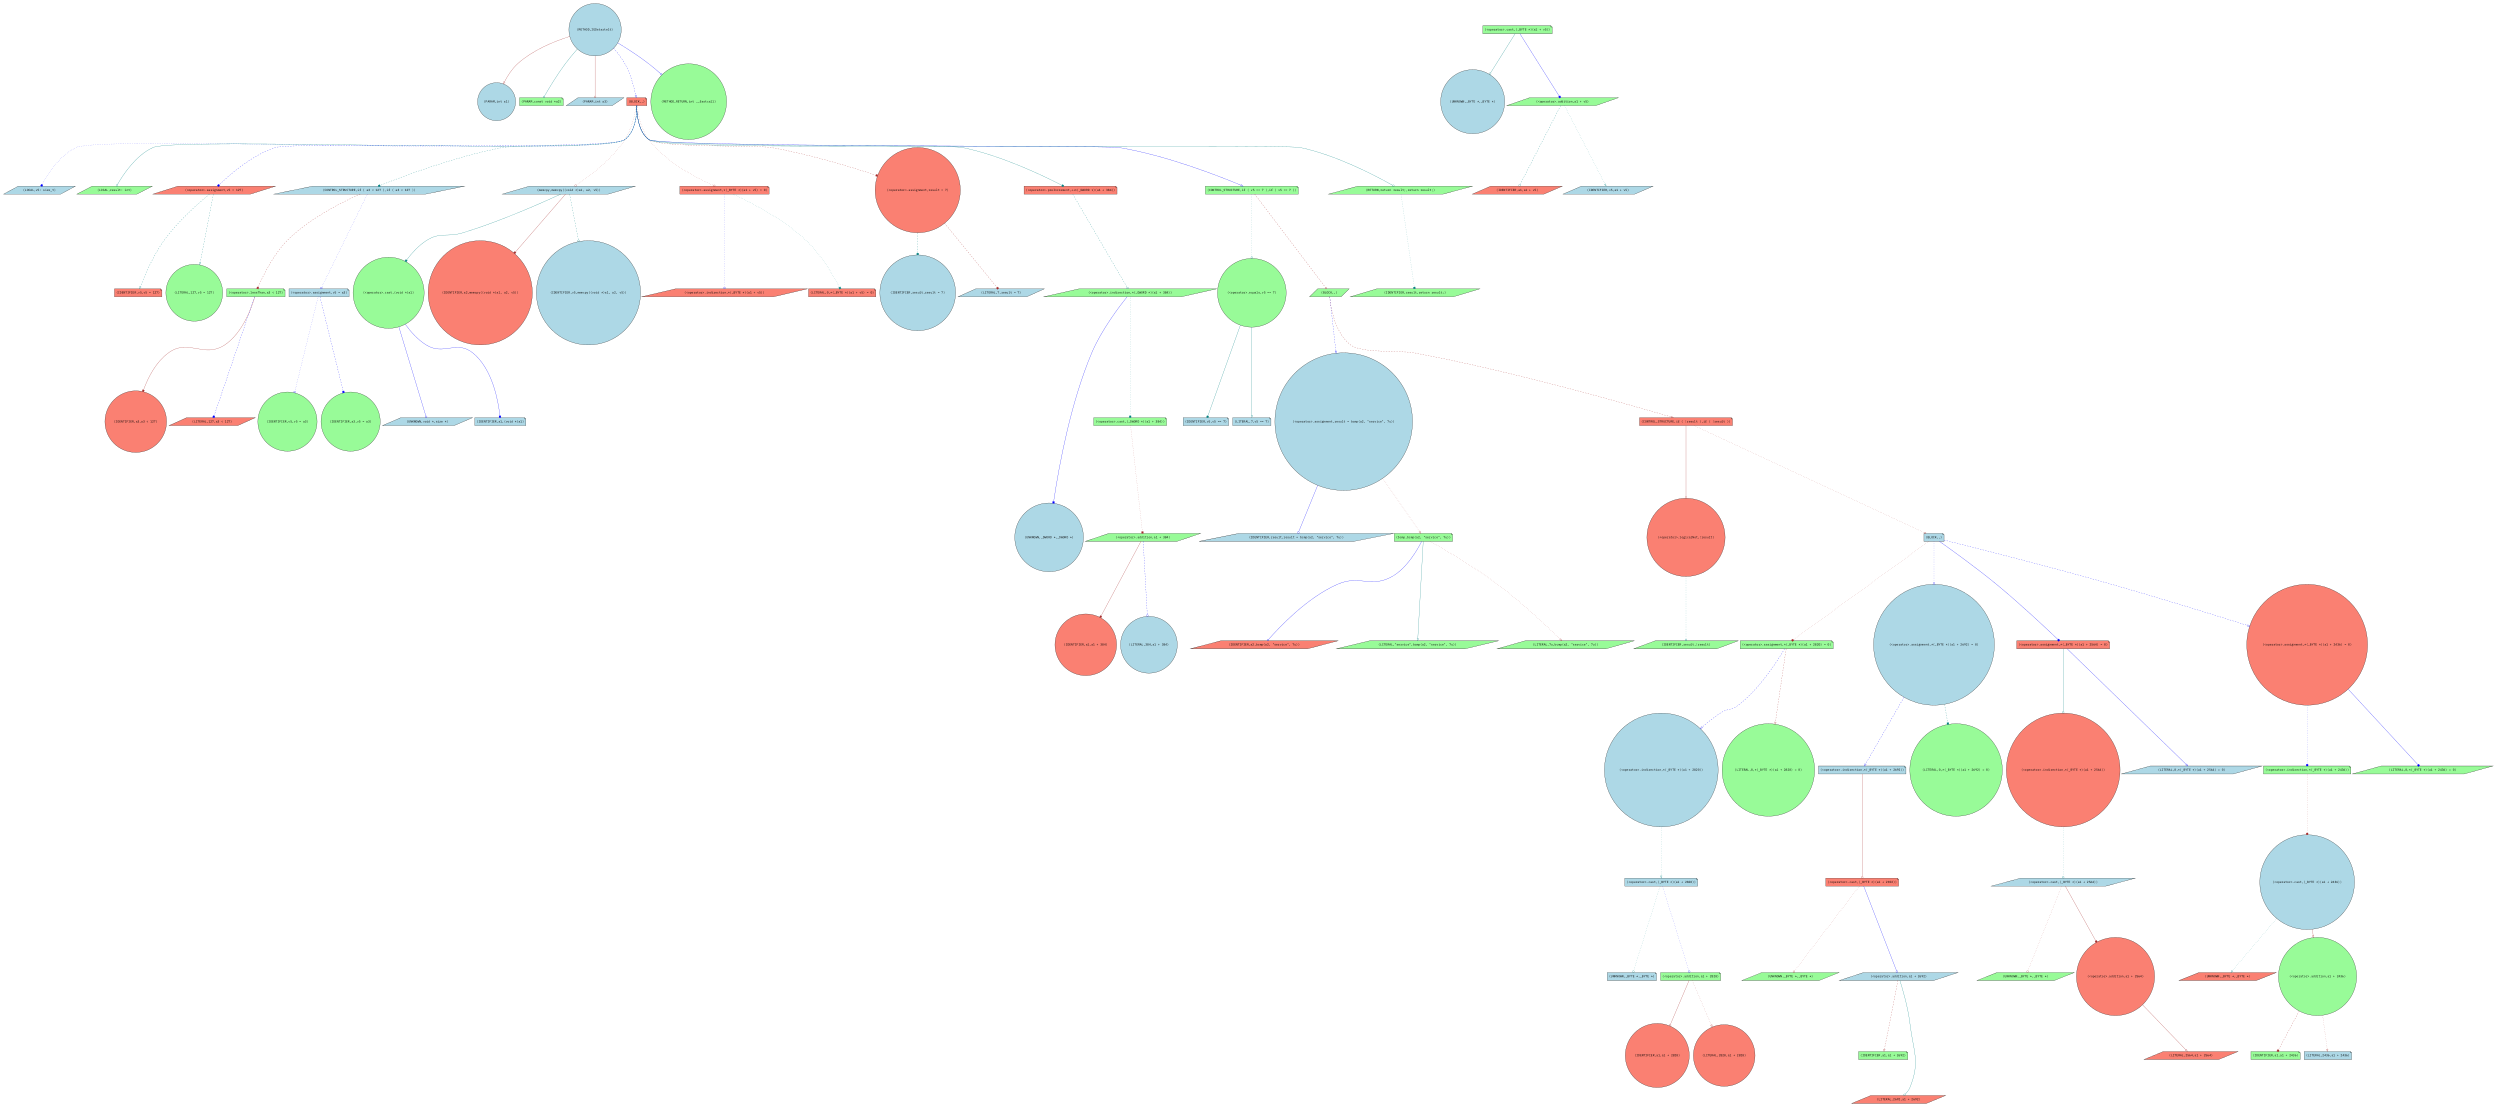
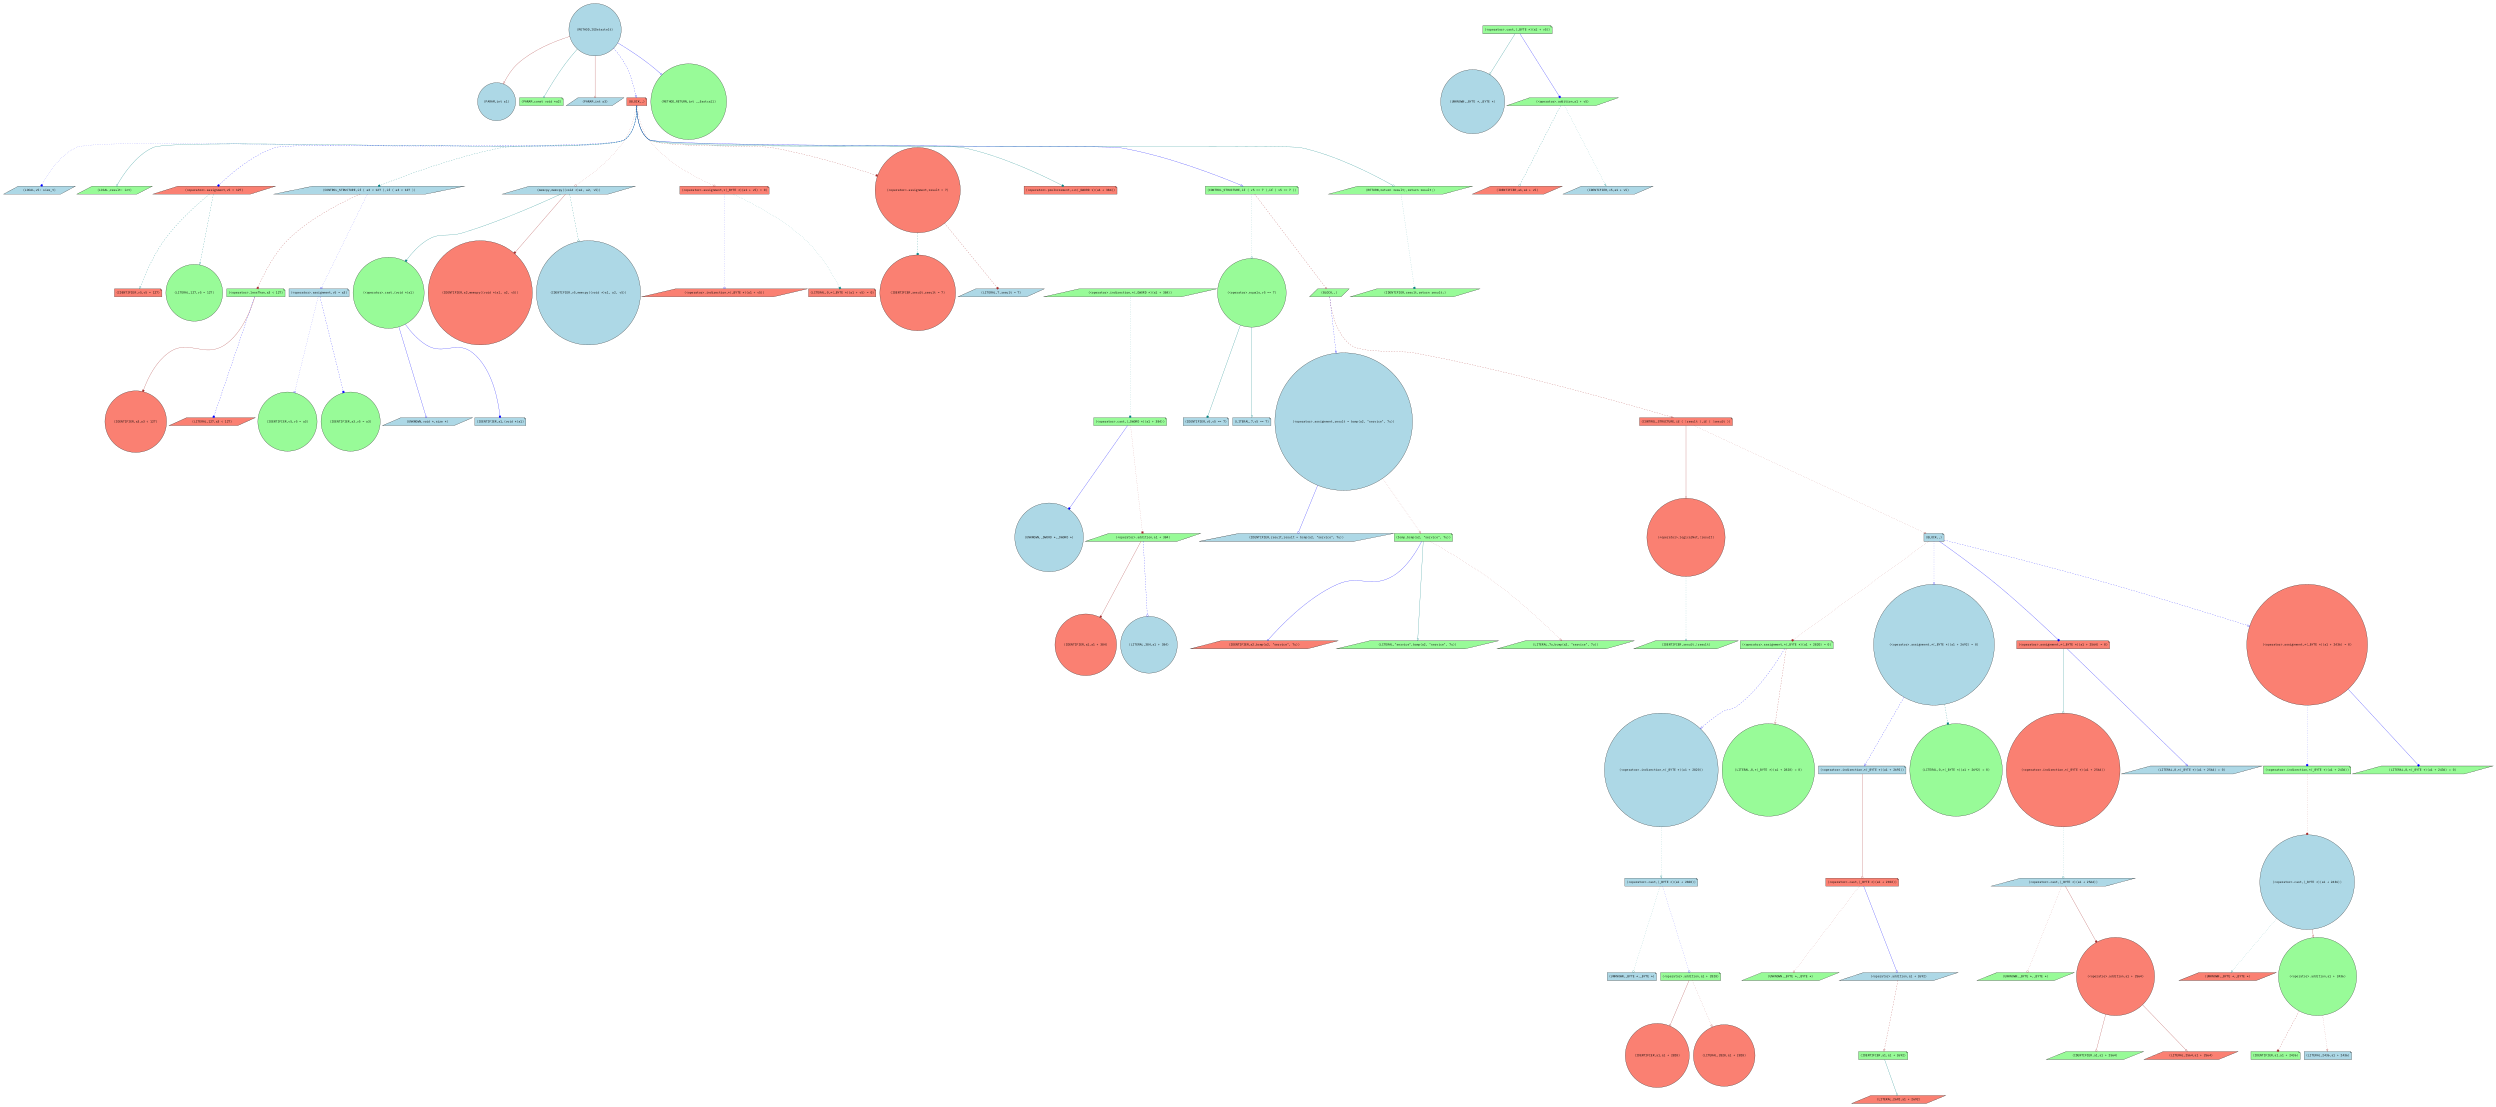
edge "(<operator>.preIncrement,++*(_DWORD *)(a1 + 384))" -> "(<operator>.indirection,*(_DWORD *)(a1 + 384))": removed
node "(IDENTIFIER,result,result = 7)": fillcolor lightblue -> salmon
edge "(<operator>.indirection,*(_DWORD *)(a1 + 384))" -> "(UNKNOWN,_DWORD *,_DWORD *)": now "(<operator>.cast,(_DWORD *)(a1 + 384))" -> "(UNKNOWN,_DWORD *,_DWORD *)"
edge "(<operator>.addition,a1 + 2692)" -> "(LITERAL,2692,a1 + 2692)": now "(IDENTIFIER,a1,a1 + 2692)" -> "(LITERAL,2692,a1 + 2692)"
node "(IDENTIFIER,a1,a1 + 2564)": added
